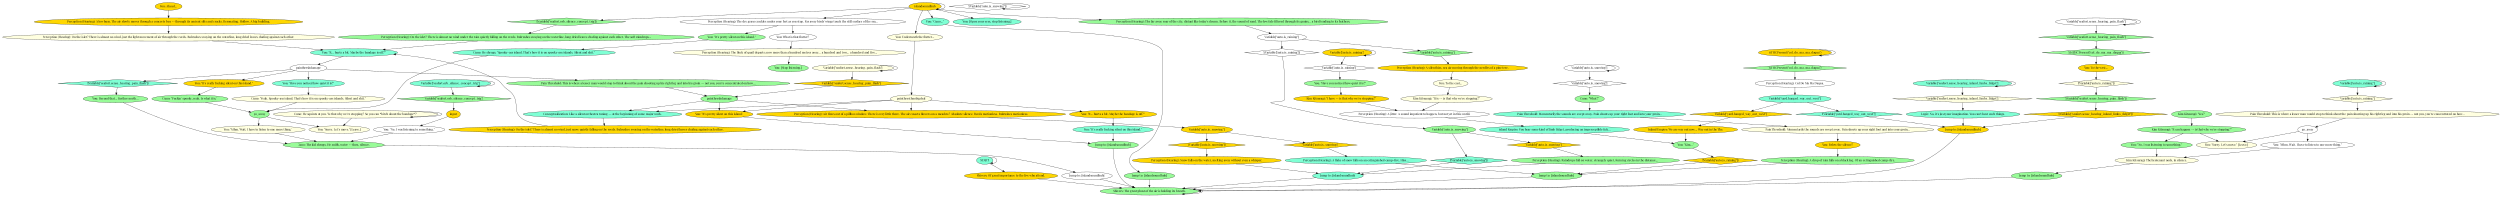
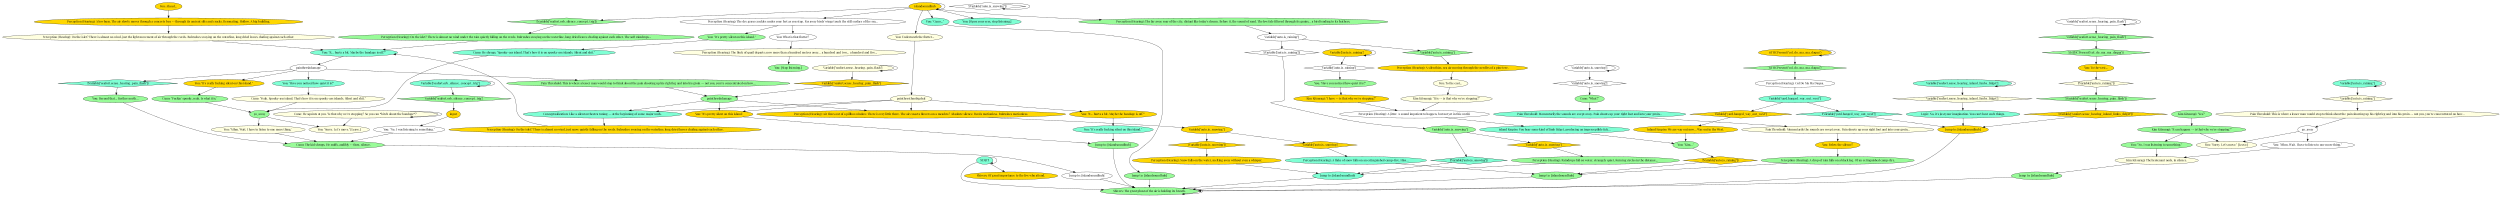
node "Inland Empire: We are way out now... Way out in the The.": label "Inland Empire: We are way out now... Way out in the The." -> "Inland Empire: We are way out now... Way out in the West."
node "Cuno: The kid shrugs. He sniffs, water -- then, silence.": label "Cuno: The kid shrugs. He sniffs, water -- then, silence." -> "Cuno: The kid shrugs. He sniffs, audibly -- then, silence."
edge "Shivers: Of great importance to the few who attend." -> "Shivers: The great ghost of the air is holding its breath.": now "START" -> "Shivers: The great ghost of the air is holding its breath."
